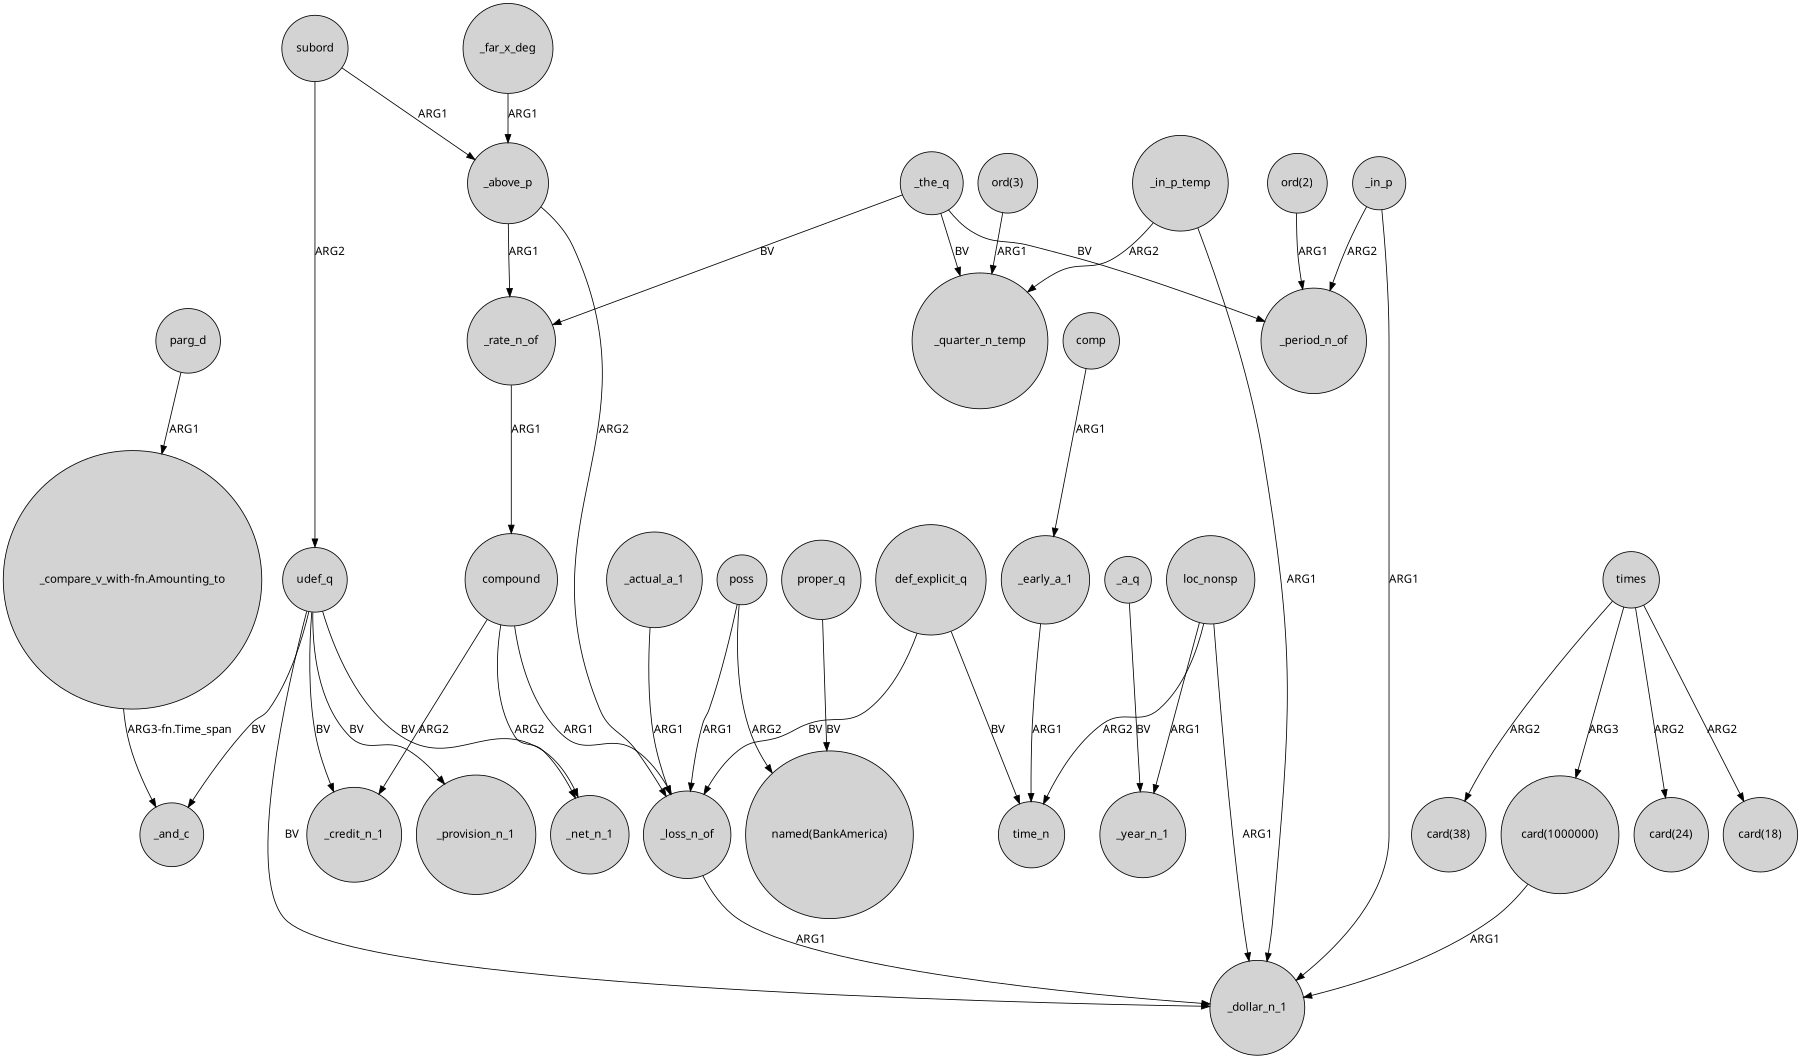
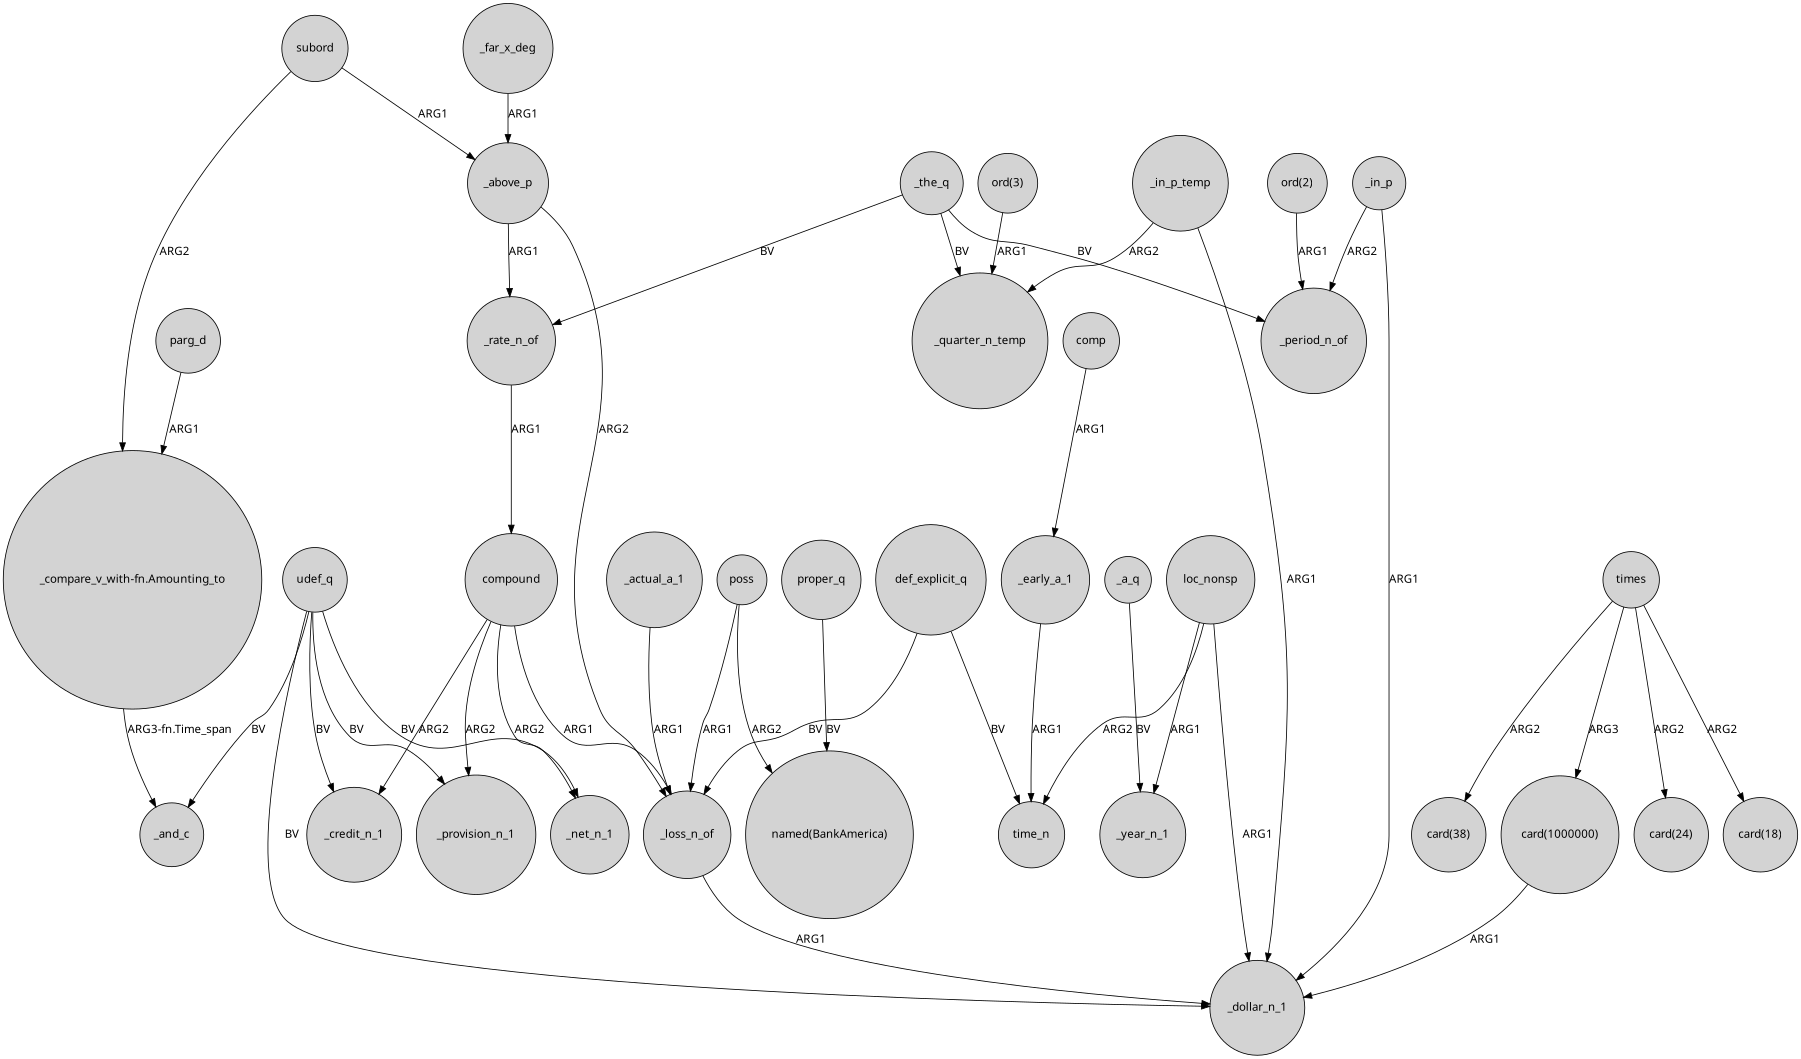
edge "subord" -> "udef_q": now "subord" -> "_compare_v_with-fn.Amounting_to"
edge "compound" -> "_provision_n_1": added, label "ARG2"
